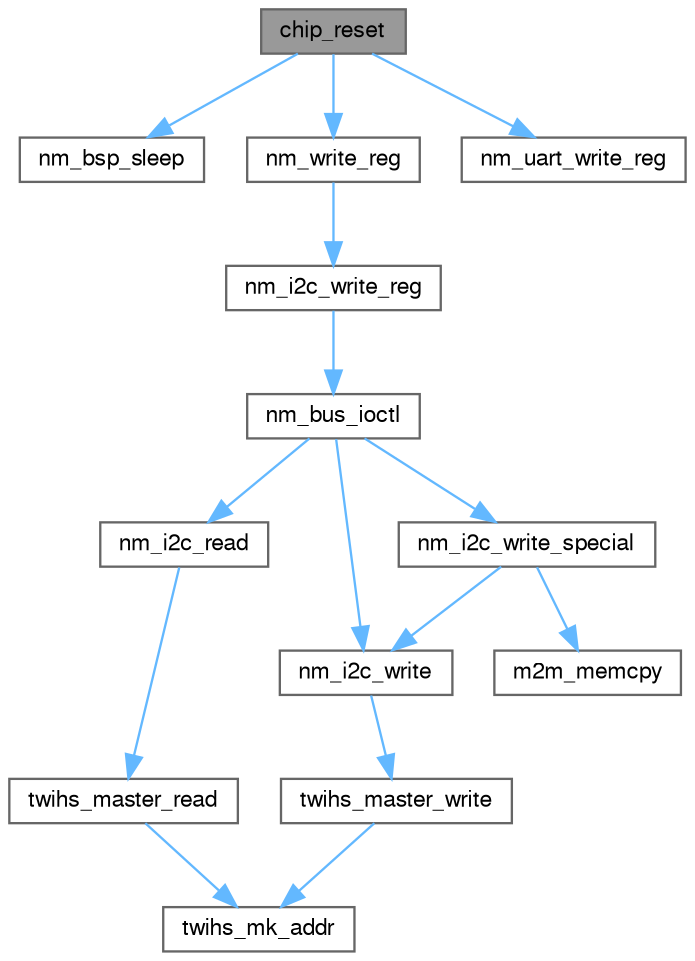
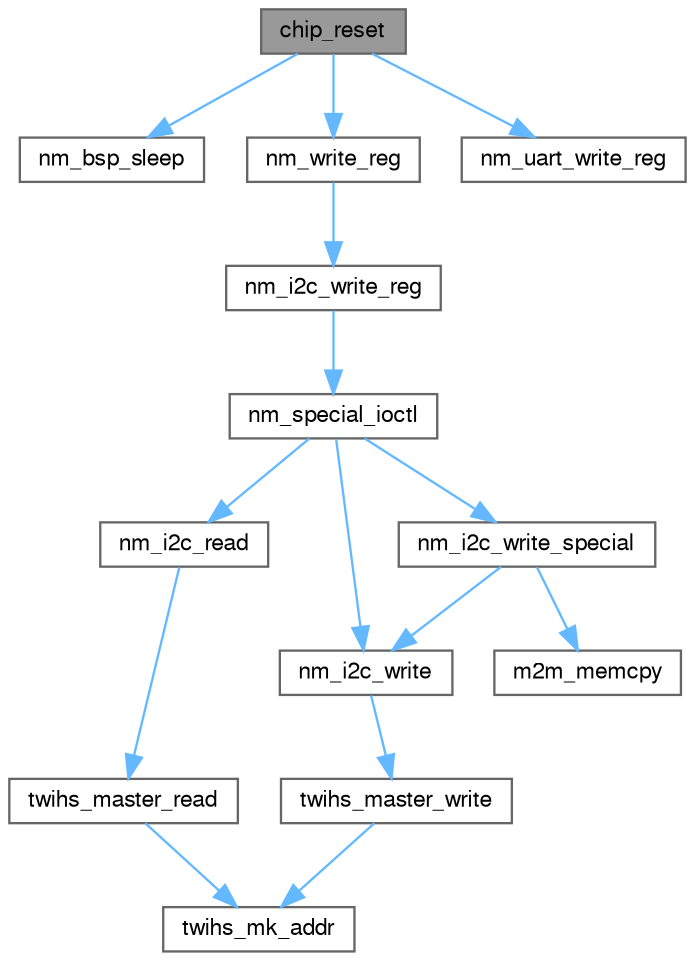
node "nm_bus_ioctl": label "nm_bus_ioctl" -> "nm_special_ioctl"
